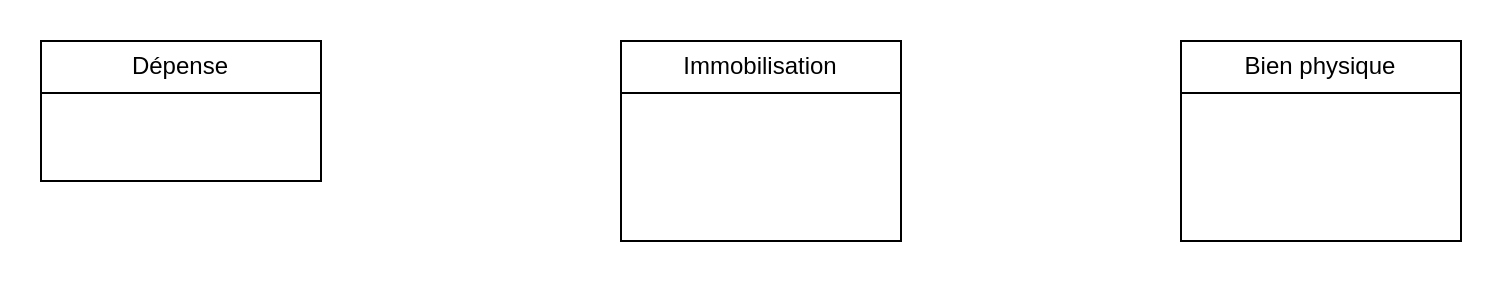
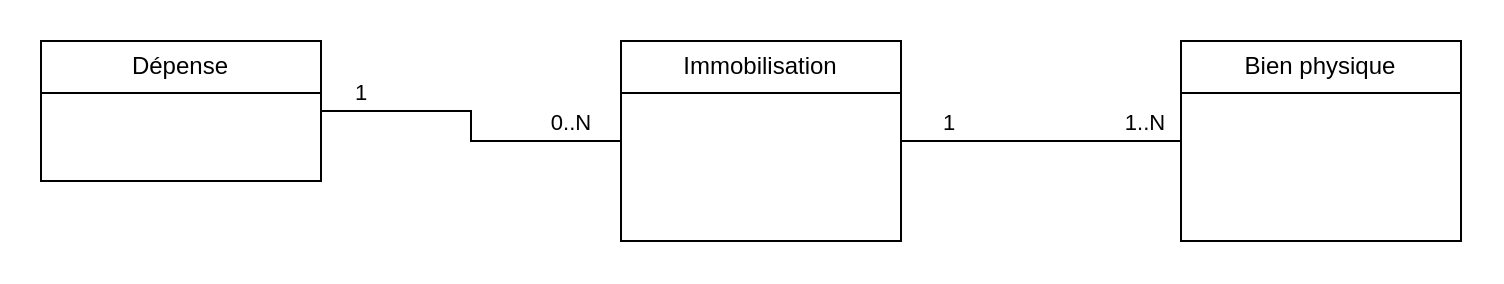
edge "Dépense" -- "Immobilisation": added, labels "1", "0..N"
edge "Immobilisation" -- "Bien physique": added, labels "1", "1..N"
